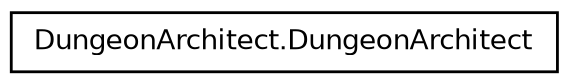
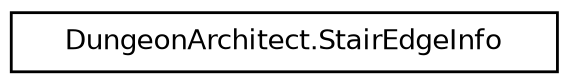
node "DungeonArchitect.DungeonArchitect": label "DungeonArchitect.DungeonArchitect" -> "DungeonArchitect.StairEdgeInfo"
